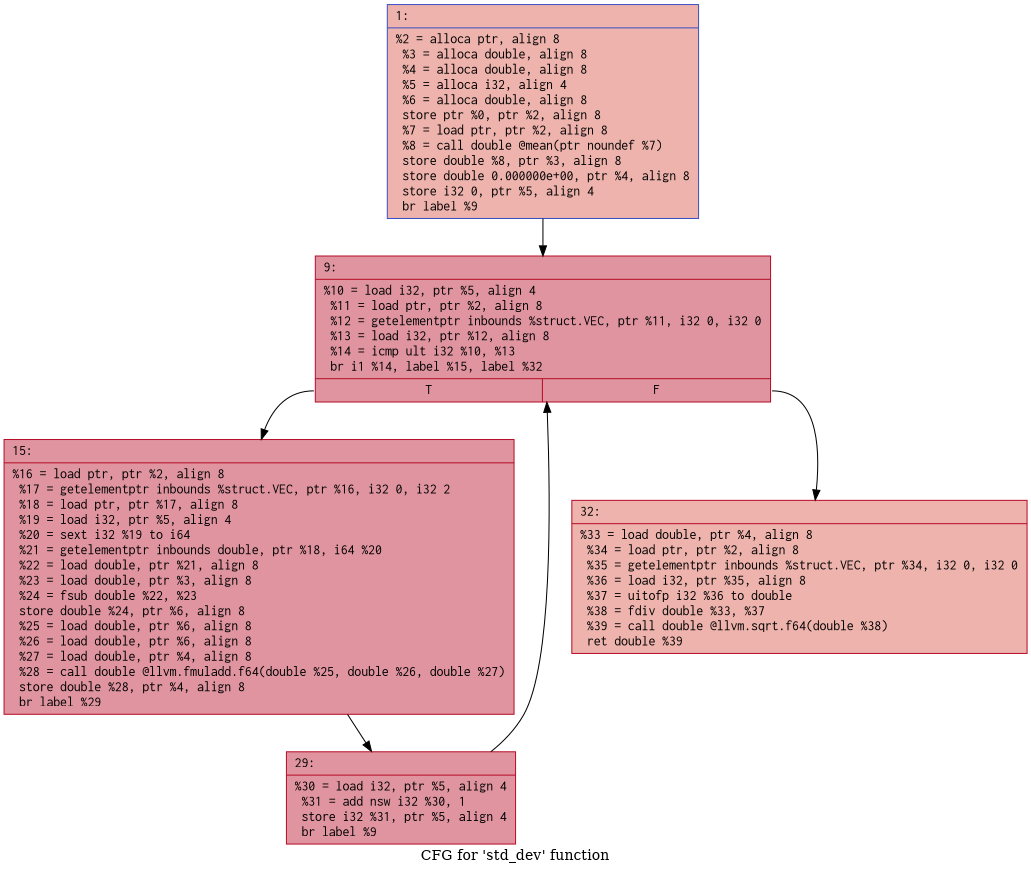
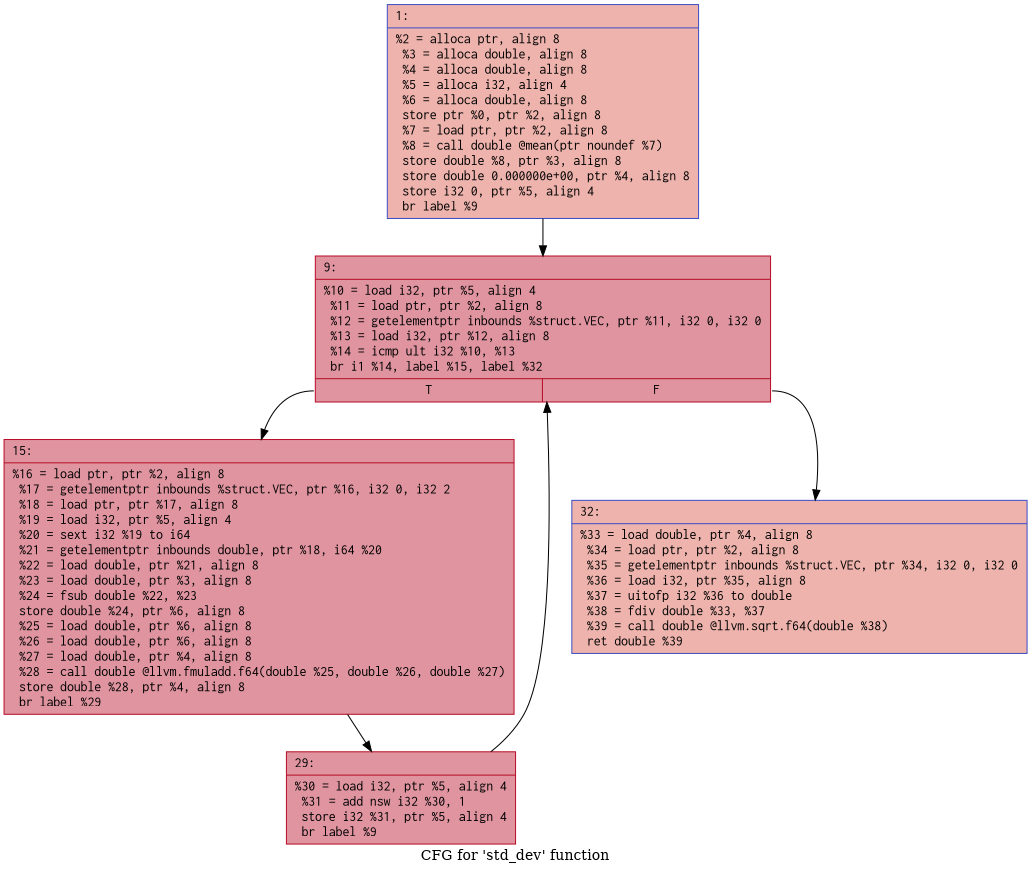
node "32:": color #b70d28ff -> #3d50c3ff
